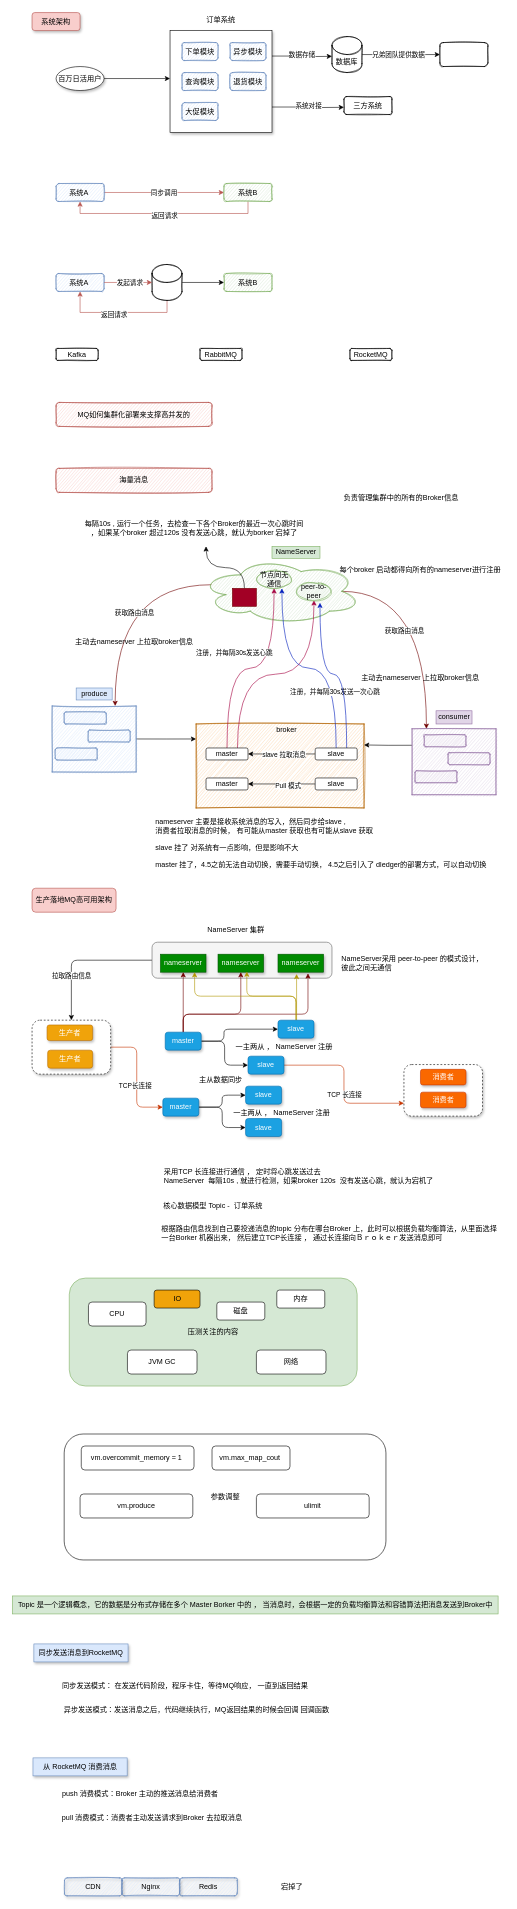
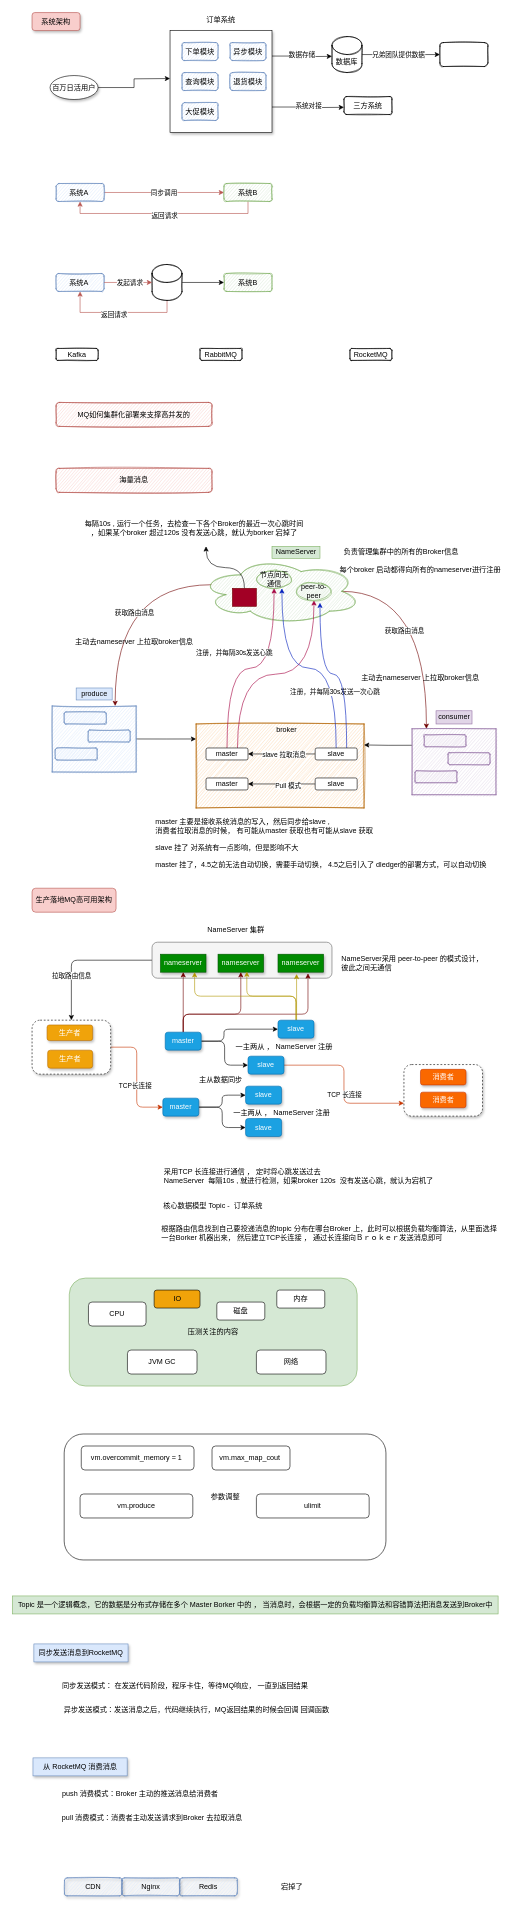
node "百万日活用户": moved (80, 78) -> (74, 87)
node "负责管理集群中的所有的Broker信息": moved (401, 498) -> (401, 552)
node "nameserver 主要是接收系统消息的写入，然后同步给slave , 消费者拉取消息的时候， 有可能从master 获取也有可能从slave 获取 slave 挂了 对系统有一点影响，但是影响不大 master 挂了，4.5之前无法自动切换，需要手动切换， 4.5之后引入了 dledger的部署方式，可以自动切换": label "nameserver 主要是接收系统消息的写入，然后同步给slave , 消费者拉取消息的时候， 有可能从master 获取也有可能从slave 获取 slave 挂了 对系统有一点影响，但是影响不大 master 挂了，4.5之前无法自动切换，需要手动切换， 4.5之后引入了 dledger的部署方式，可以自动切换" -> "master 主要是接收系统消息的写入，然后同步给slave , 消费者拉取消息的时候， 有可能从master 获取也有可能从slave 获取 slave 挂了 对系统有一点影响，但是影响不大 master 挂了，4.5之前无法自动切换，需要手动切换， 4.5之后引入了 dledger的部署方式，可以自动切换"
